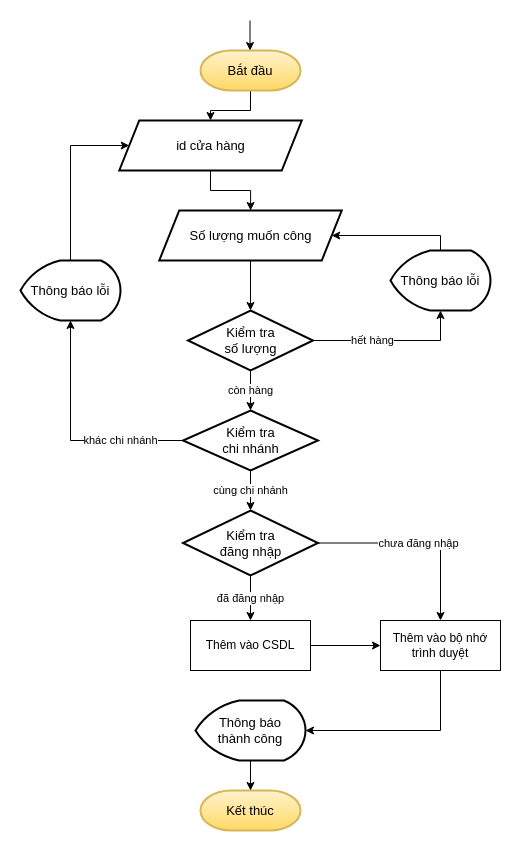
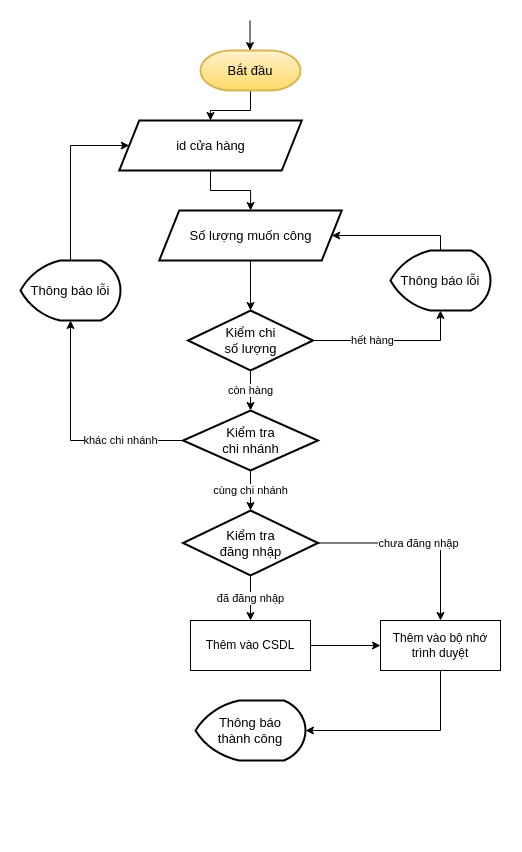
node "Kiểm tra số lượng": label "Kiểm tra số lượng" -> "Kiểm chi số lượng"
edge "Thông báo thành công" -> "Kết thúc": removed
node "Kết thúc": removed
